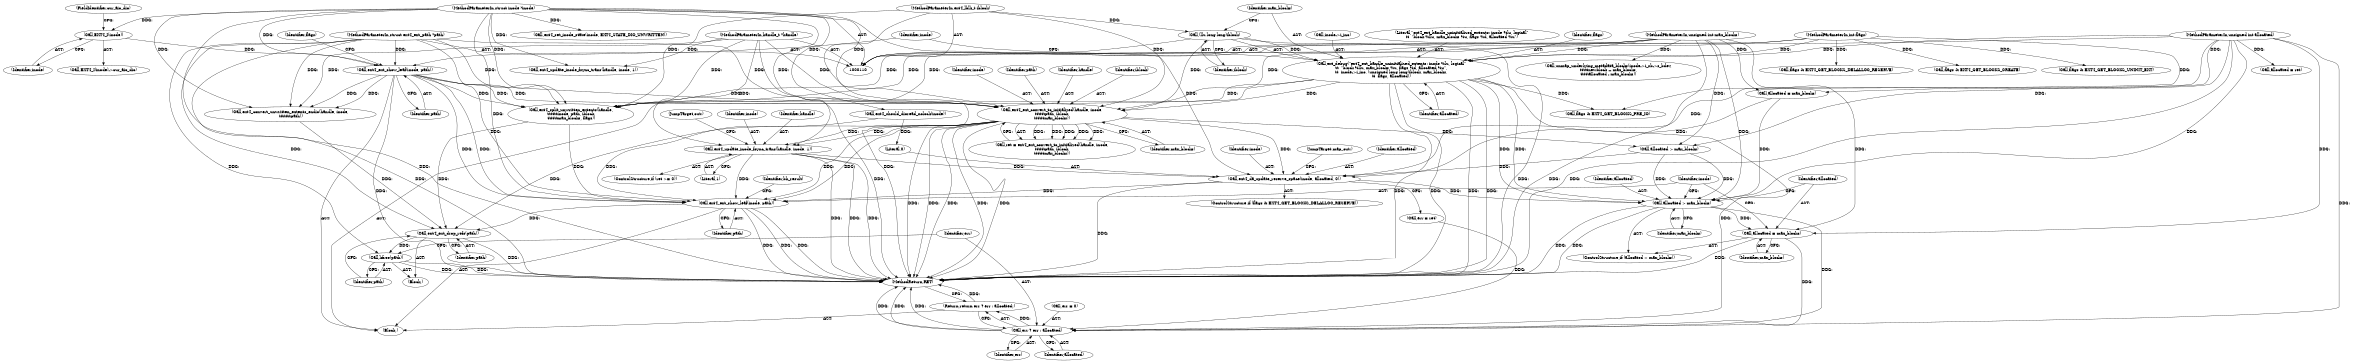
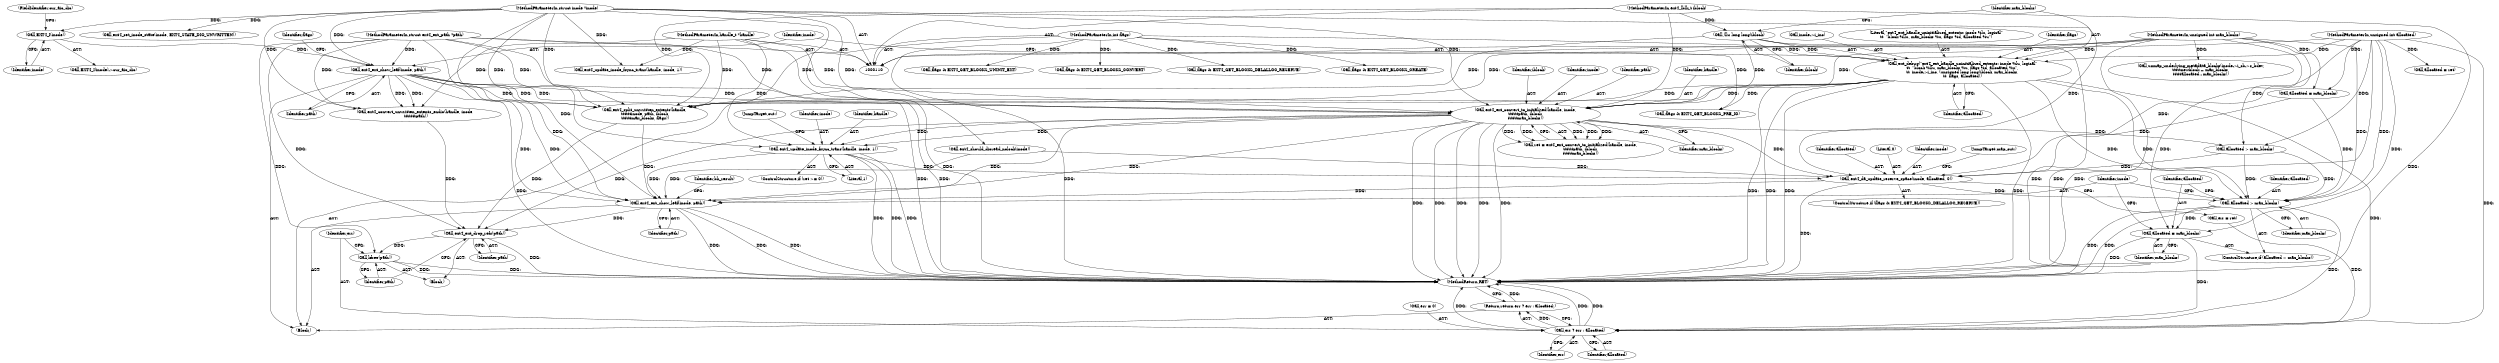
node "(Call,flags & EXT4_GET_BLOCKS_CONVERT)": added
edge "(Call,ext4_should_dioread_nolock(inode))" -> "(Literal,0)": now "(Call,ext4_should_dioread_nolock(inode))" -> "(Call,ext4_da_update_reserve_space(inode, allocated, 0))"
edge "(MethodParameterIn,int flags)" -> "(MethodReturn,RET)": added, label "DDG:"
